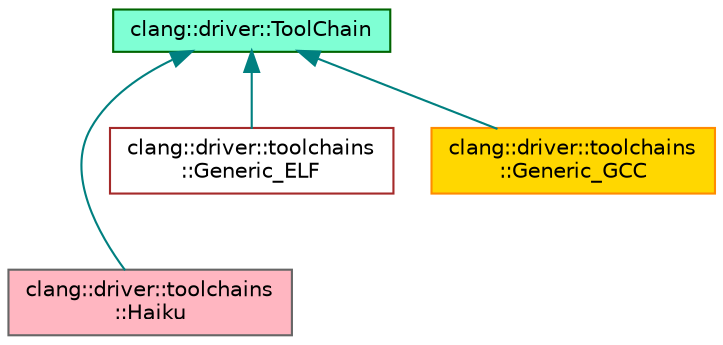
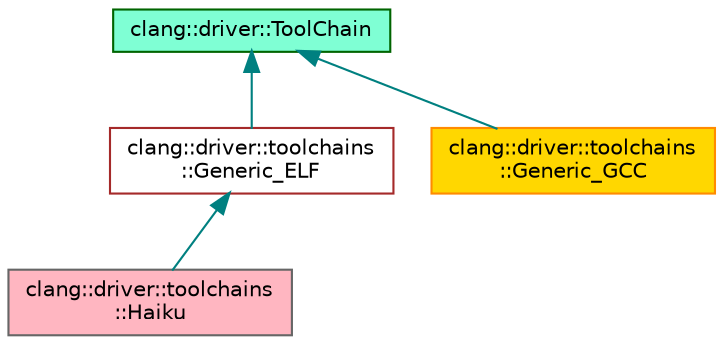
edge "clang::driver::toolchains ::Haiku" -> "clang::driver::ToolChain": now "clang::driver::toolchains ::Haiku" -> "clang::driver::toolchains ::Generic_ELF"
